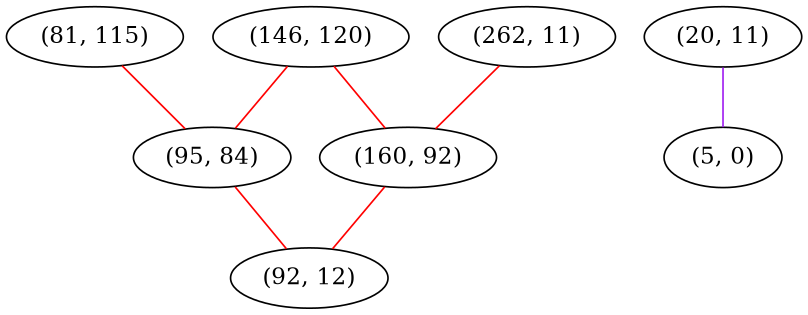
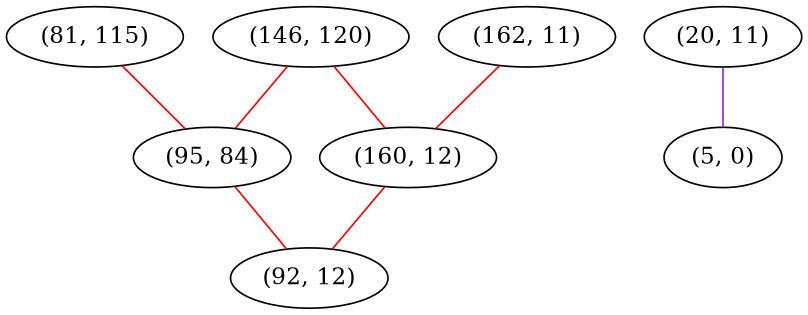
node "(262, 11)": label "(262, 11)" -> "(162, 11)"
node "(160, 92)": label "(160, 92)" -> "(160, 12)"
